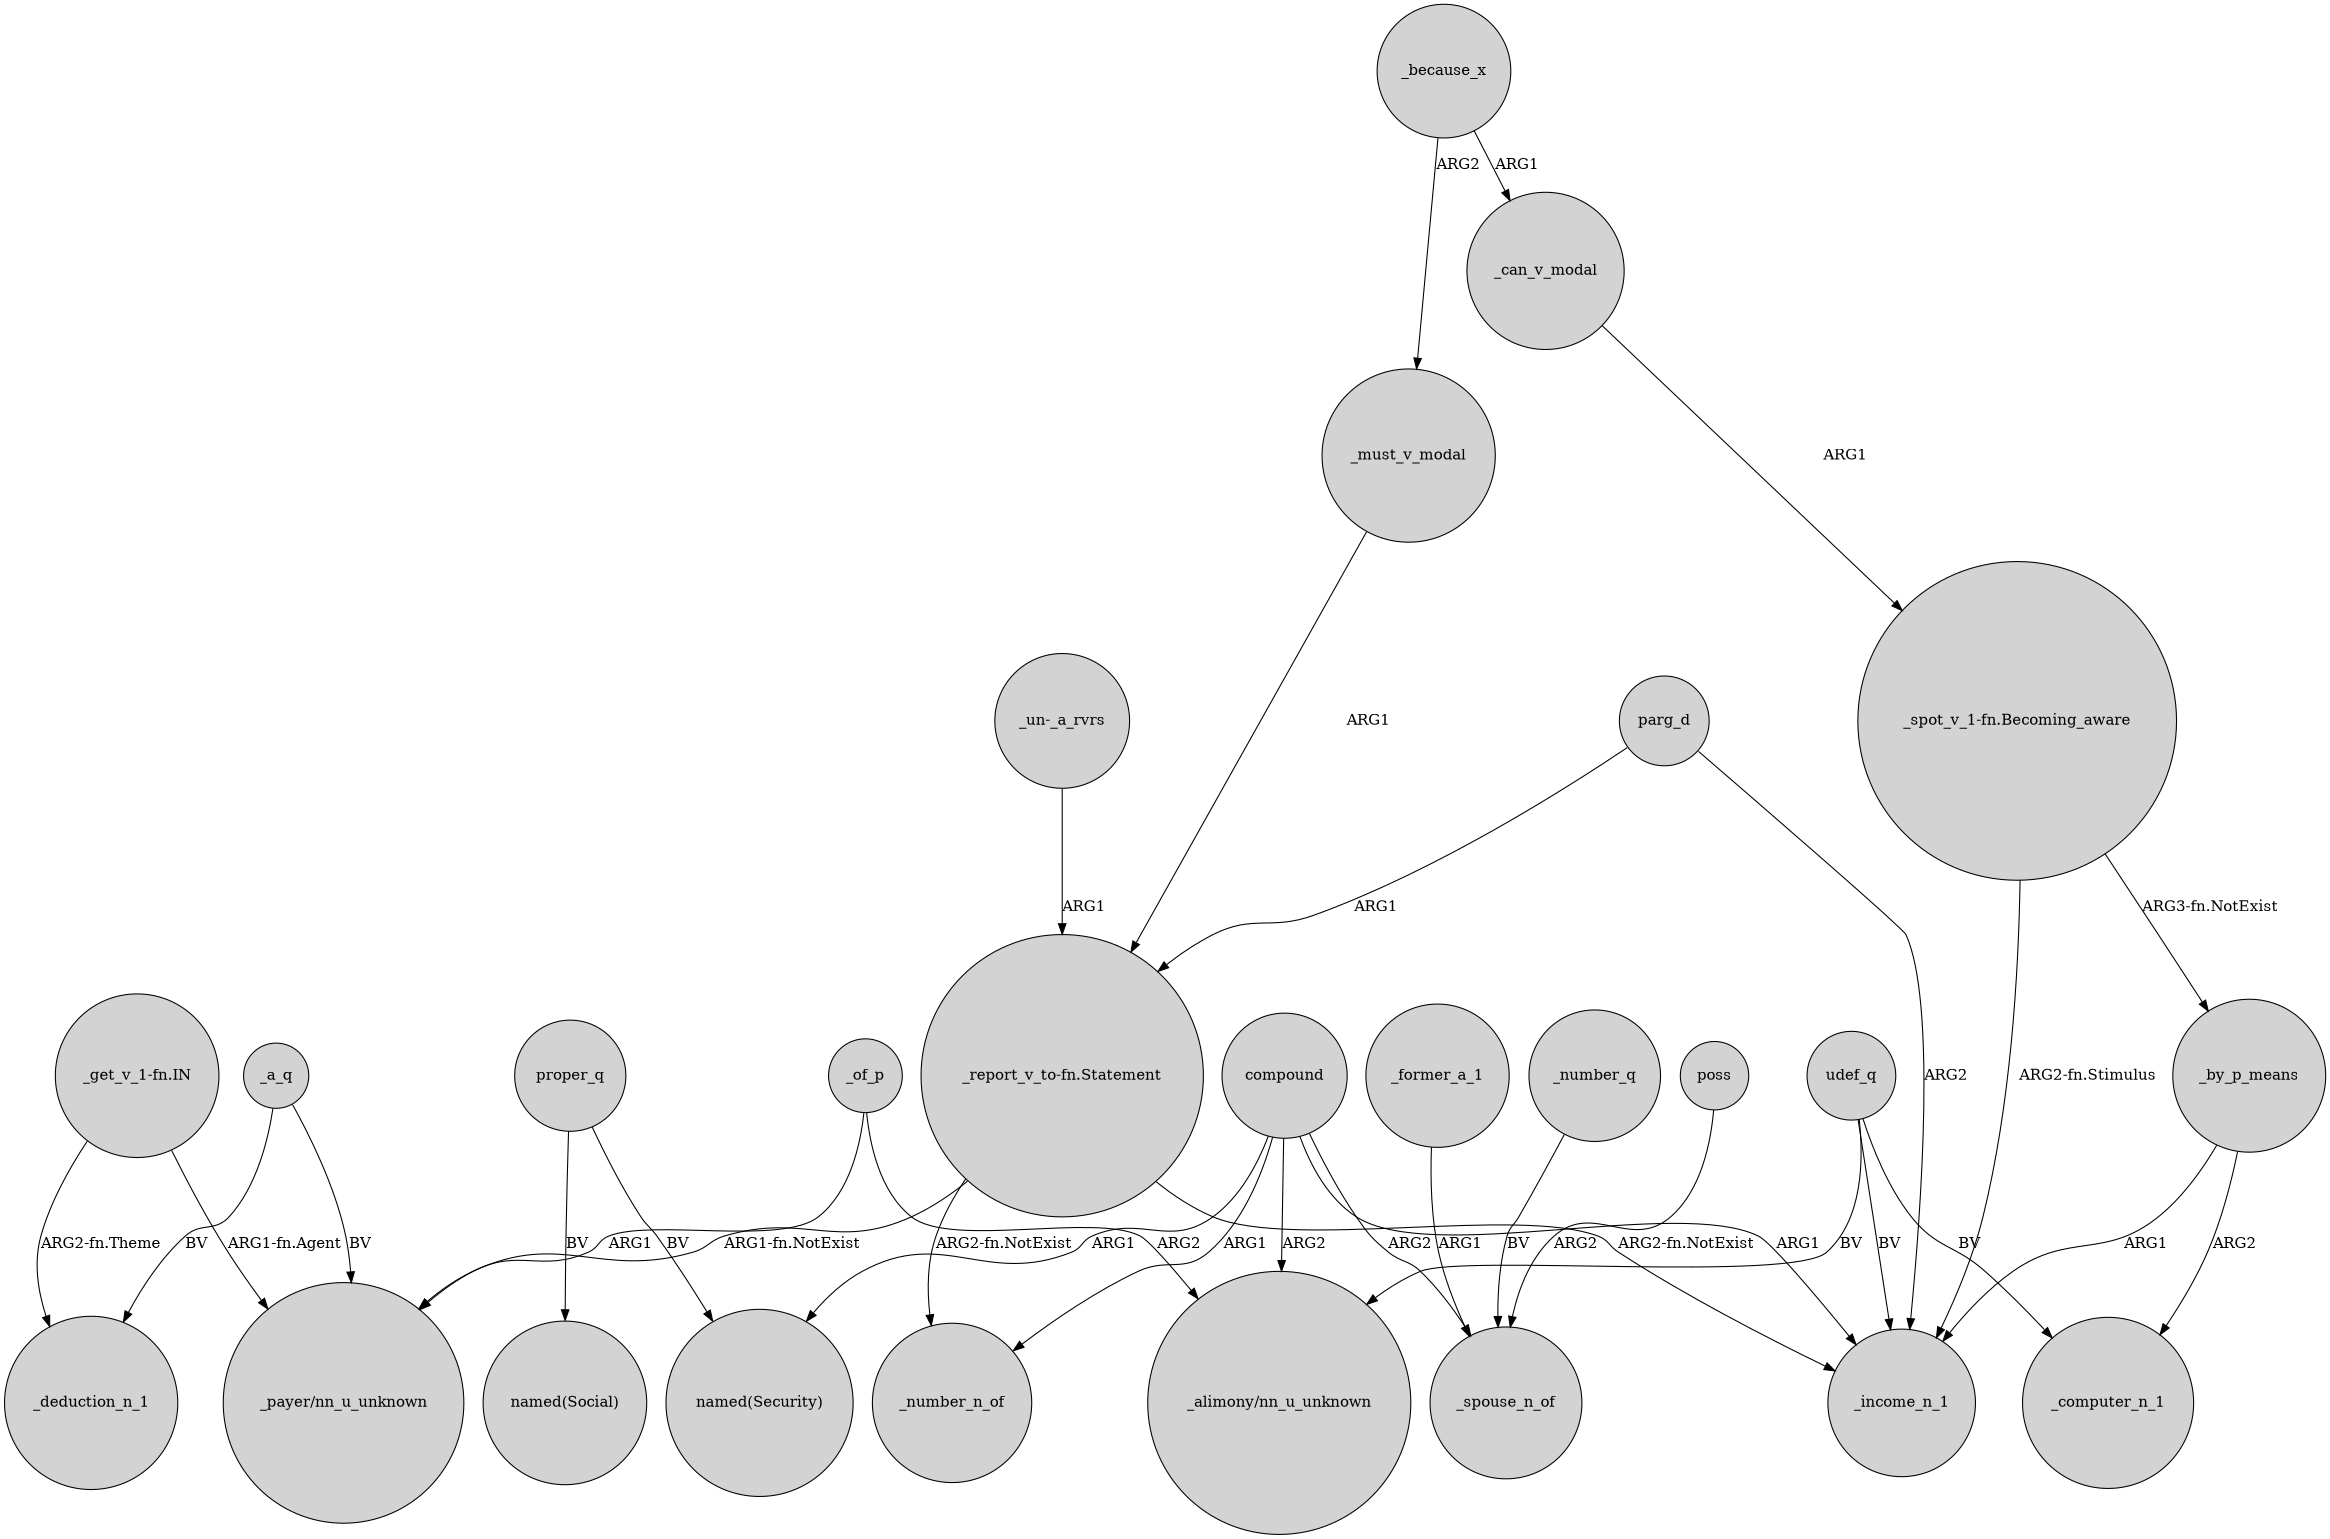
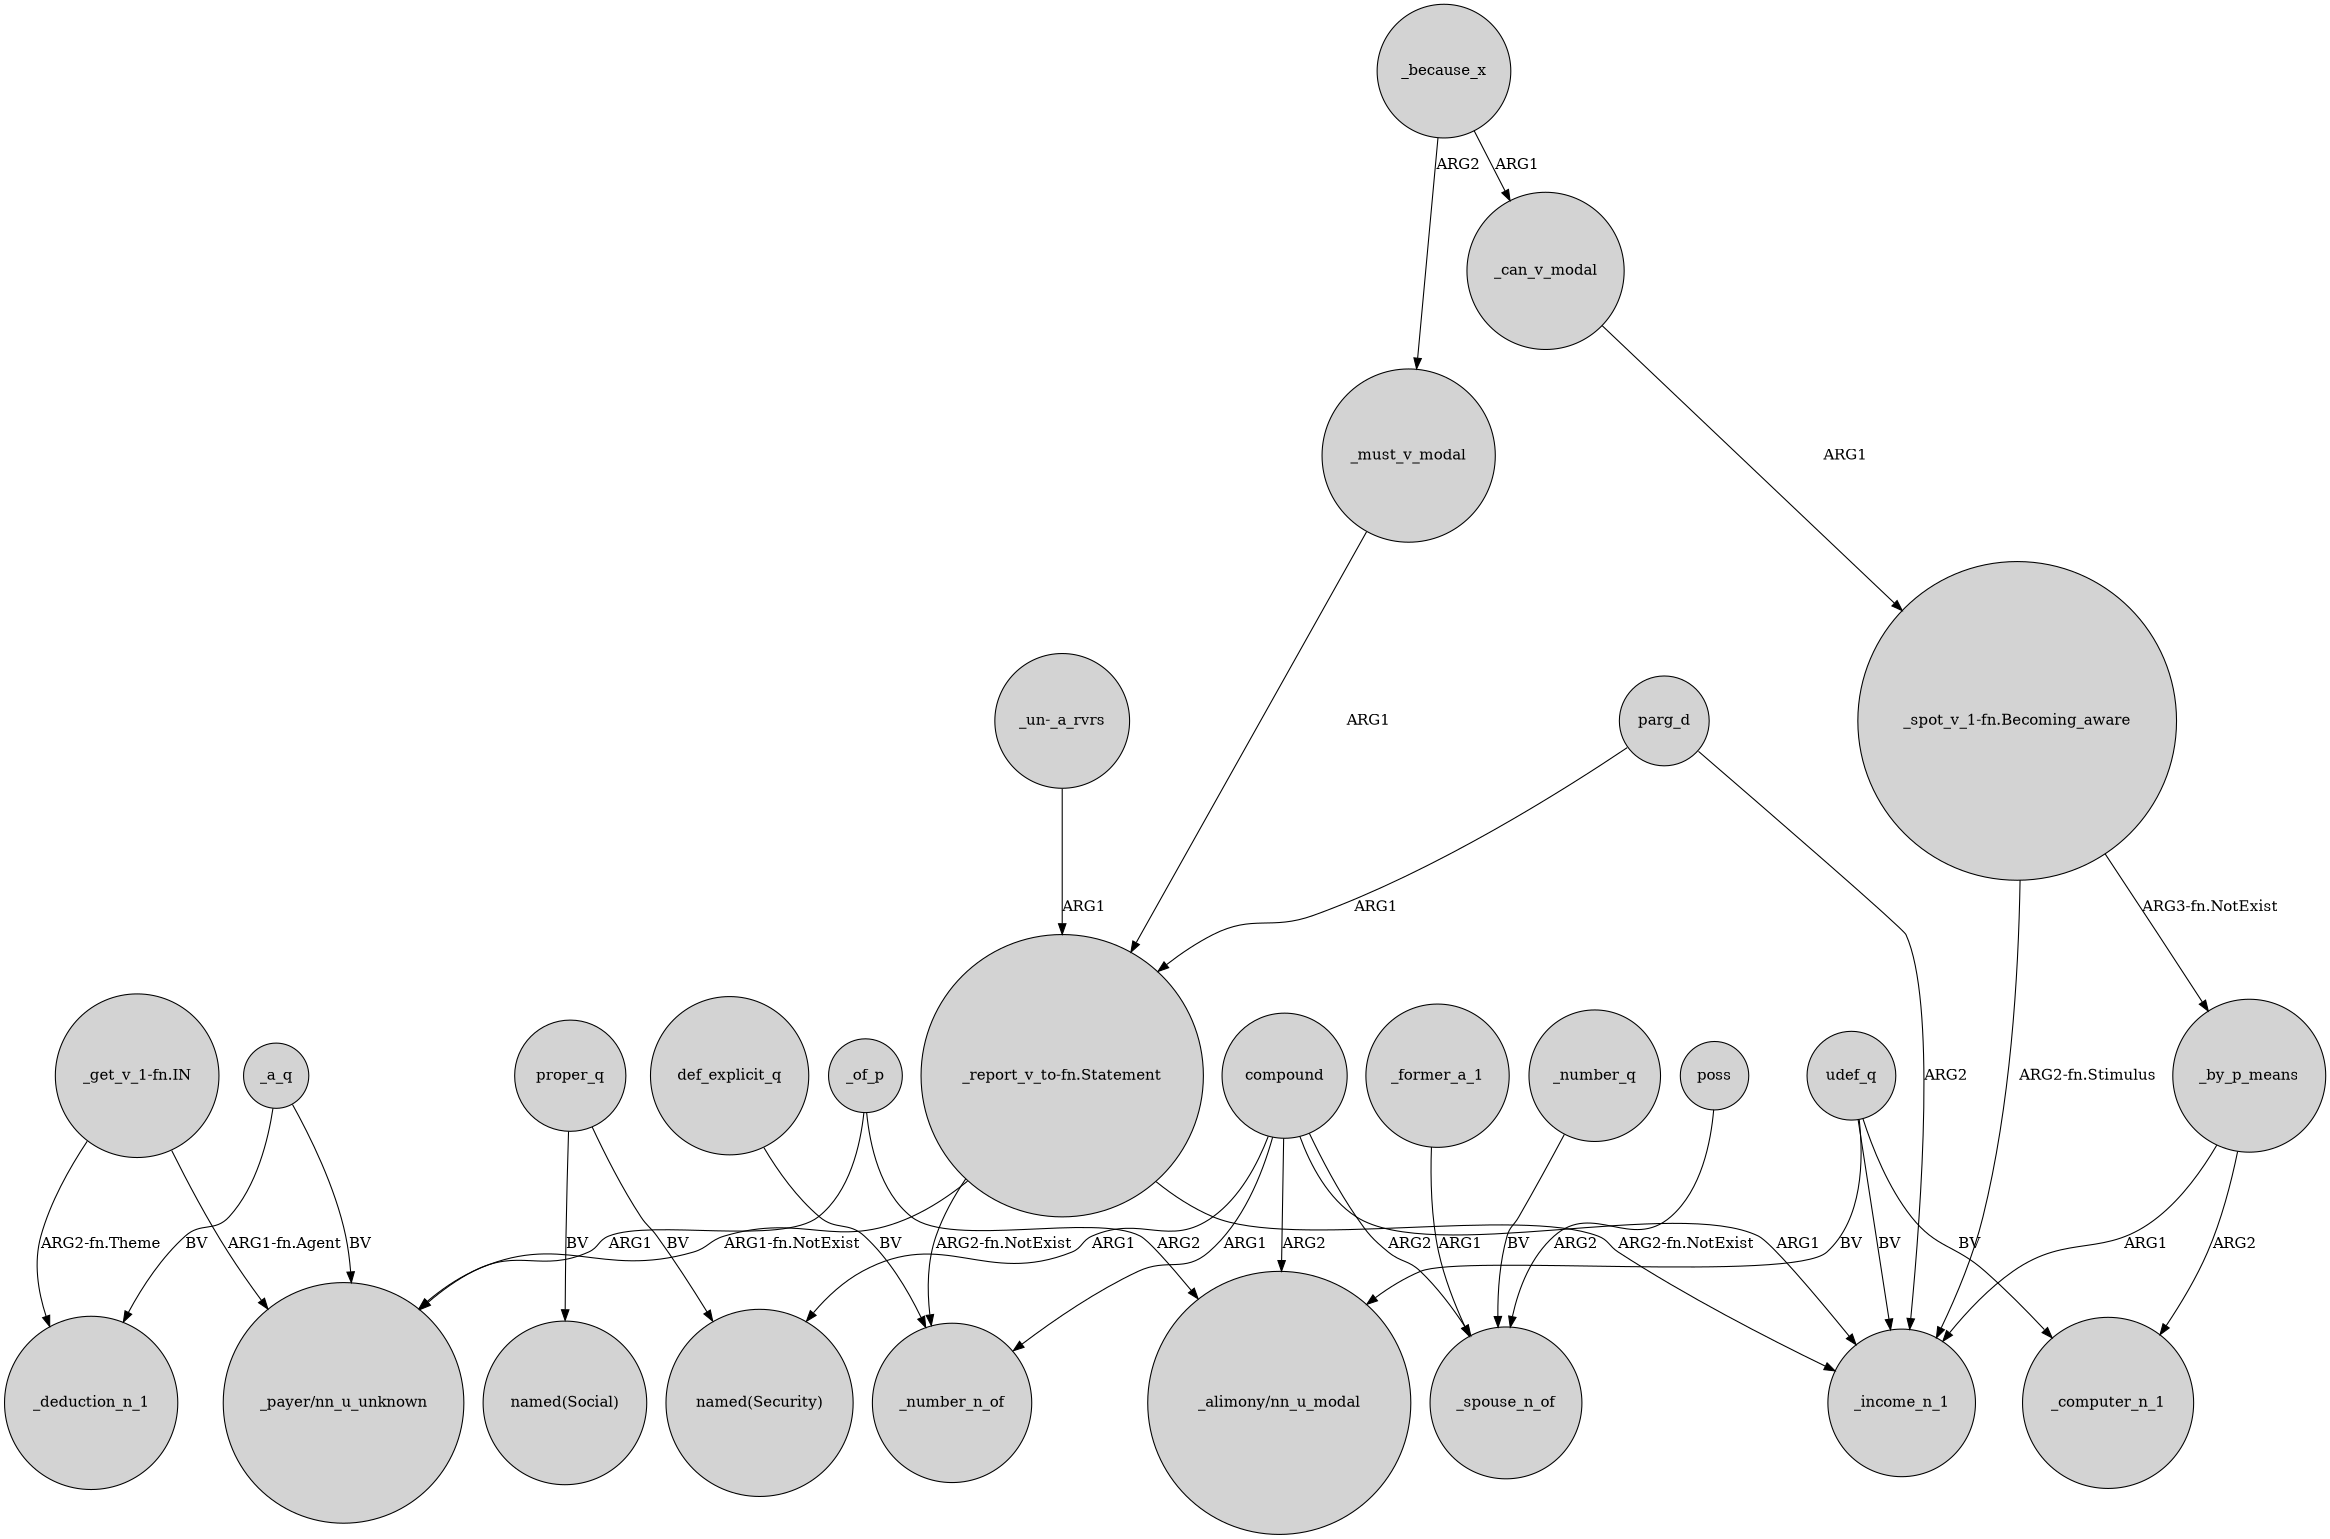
node "def_explicit_q": added
node "_alimony/nn_u_unknown": label "_alimony/nn_u_unknown" -> "_alimony/nn_u_modal"
